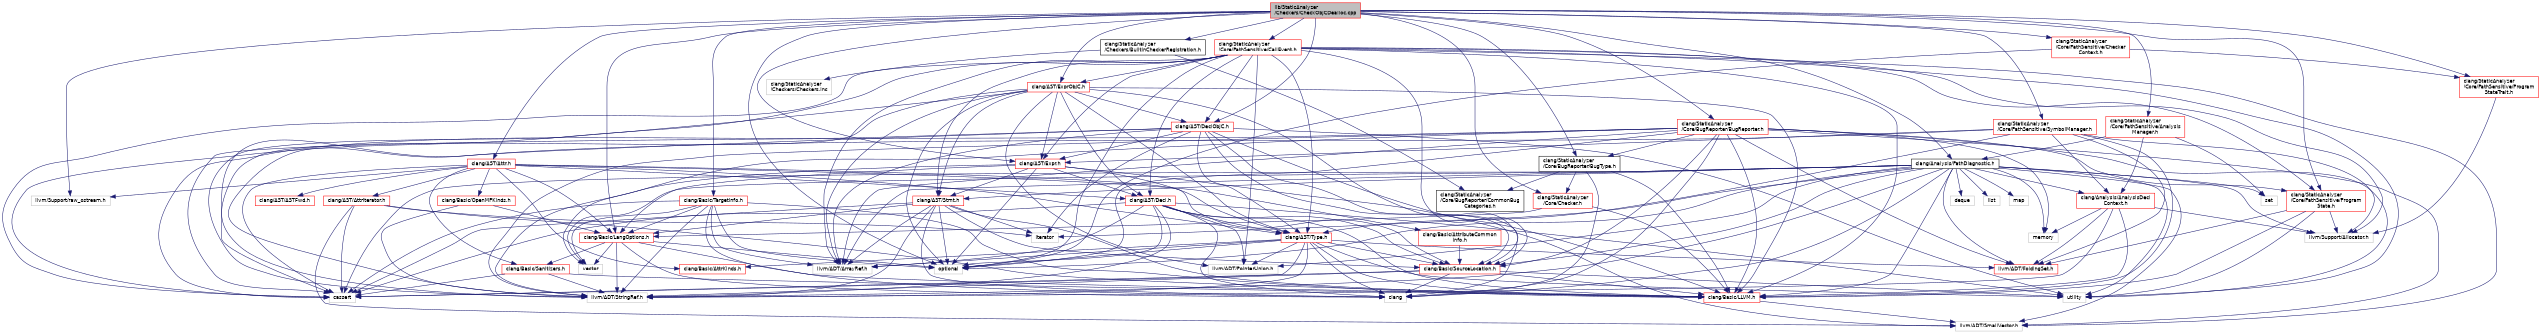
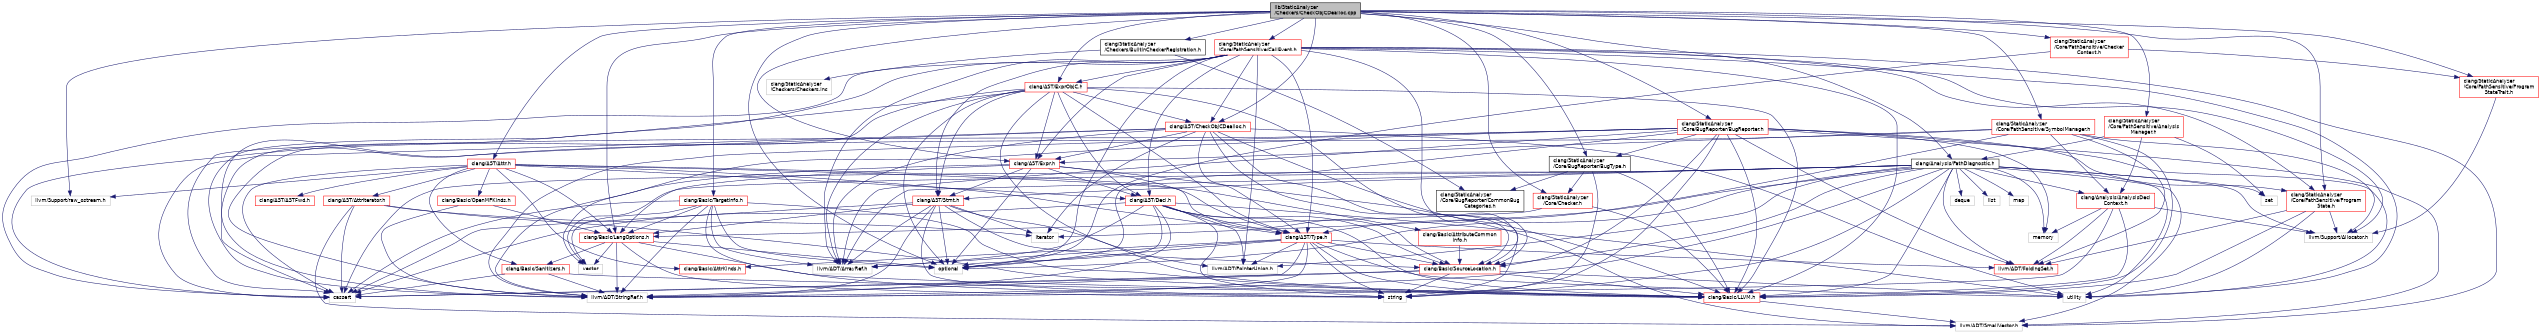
node "lib/StaticAnalyzer /Checkers/CheckObjCDealloc.cpp": color red -> black
node "clang/AST/DeclObjC.h": label "clang/AST/DeclObjC.h" -> "clang/AST/CheckObjCDealloc.h"
node "clang": label "clang" -> "string"
